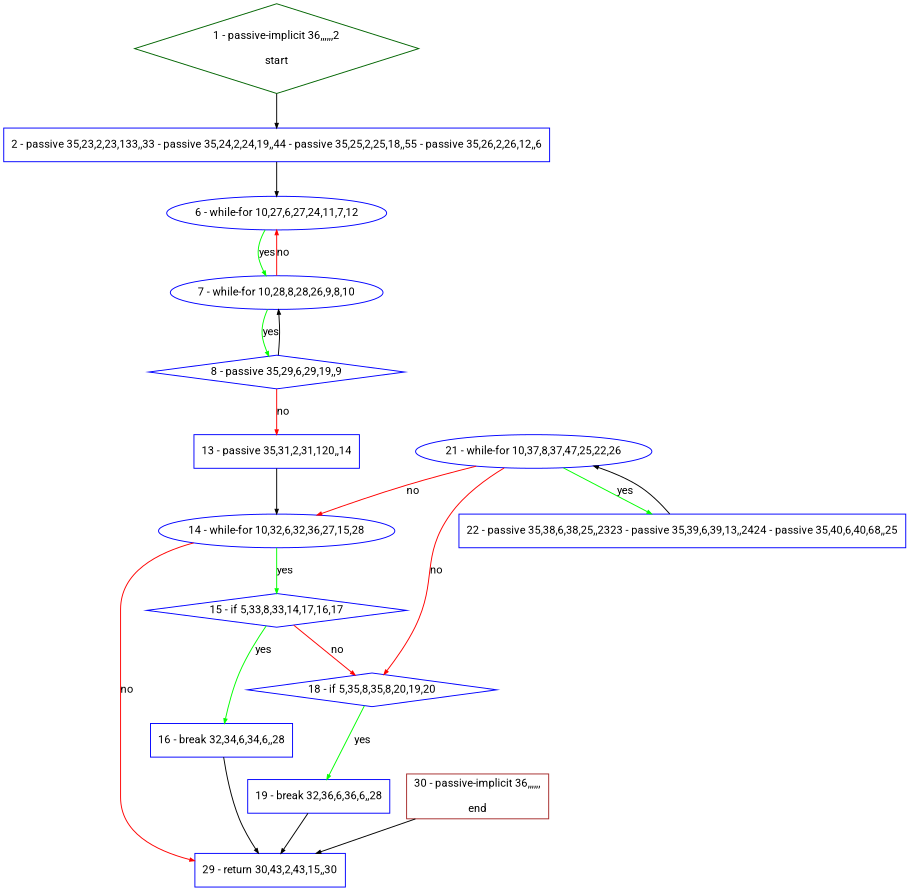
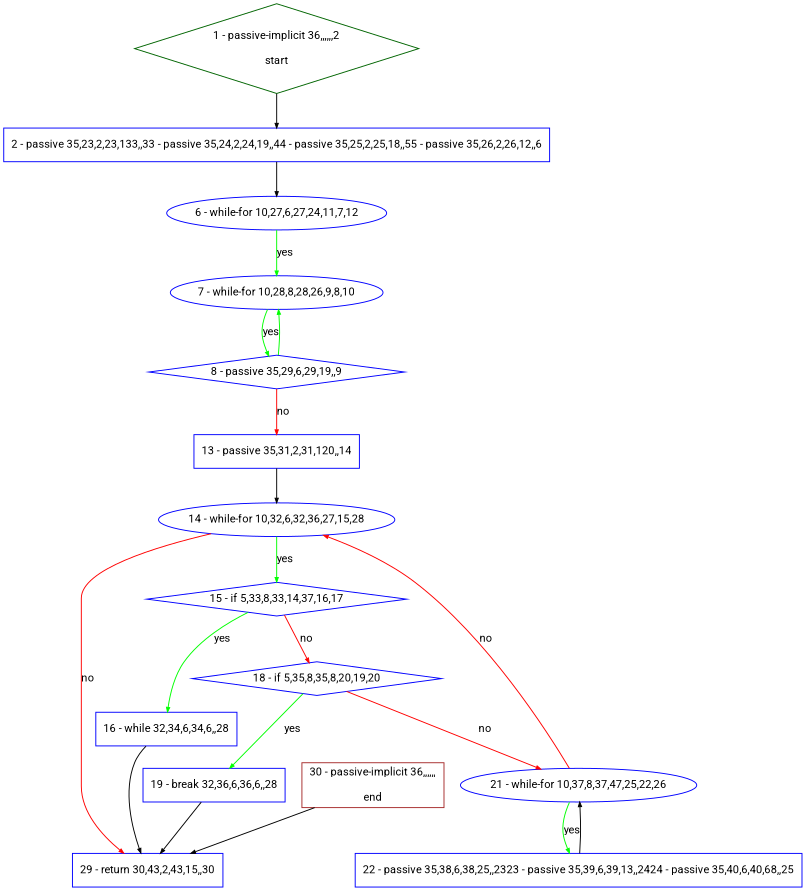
edge "7 - while-for 10,28,8,28,26,9,8,10" -> "6 - while-for 10,27,6,27,24,11,7,12": removed, label "no"
edge "8 - passive 35,29,6,29,19,,9" -> "7 - while-for 10,28,8,28,26,9,8,10": color #000000 -> #00ff00
edge "21 - while-for 10,37,8,37,47,25,22,26" -> "18 - if 5,35,8,35,8,20,19,20": reversed
node "15 - if 5,33,8,33,14,17,16,17": label "15 - if 5,33,8,33,14,17,16,17" -> "15 - if 5,33,8,33,14,37,16,17"
node "16 - break 32,34,6,34,6,,28": label "16 - break 32,34,6,34,6,,28" -> "16 - while 32,34,6,34,6,,28"
